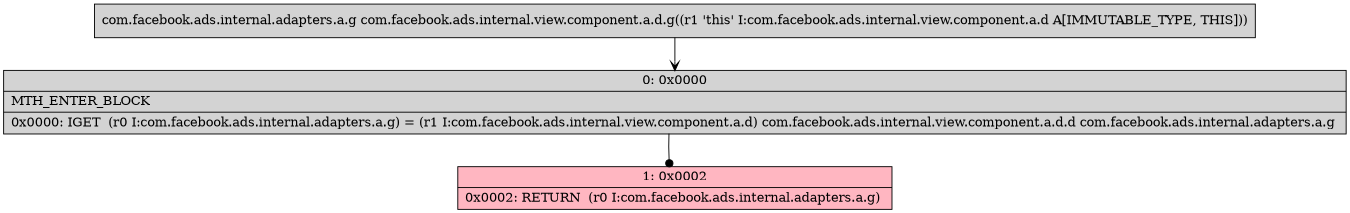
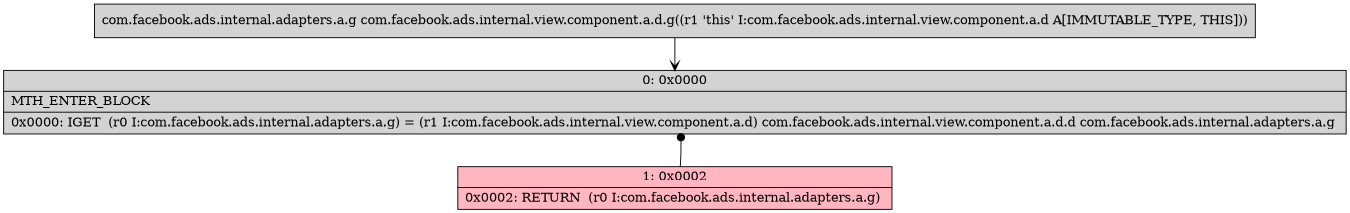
edge "0: 0x0000" -> "1: 0x0002": reversed
